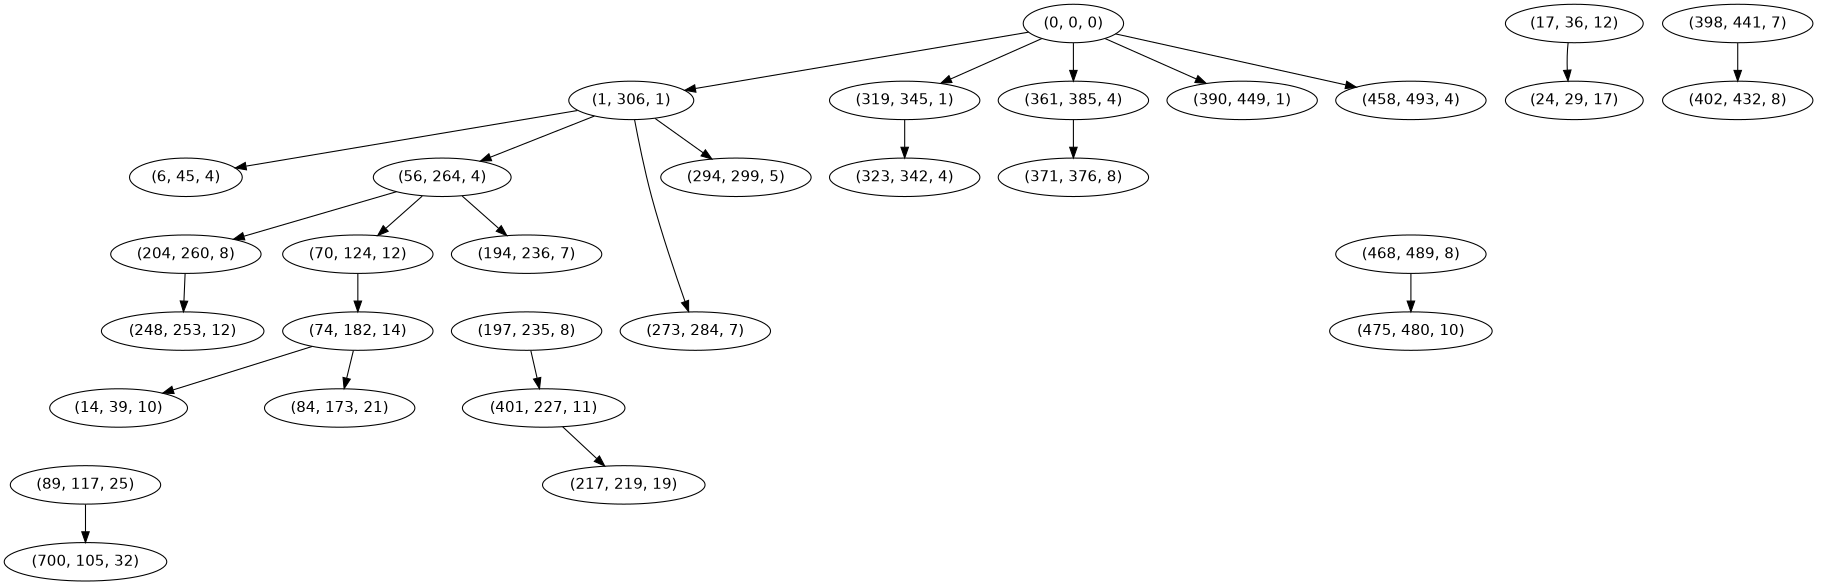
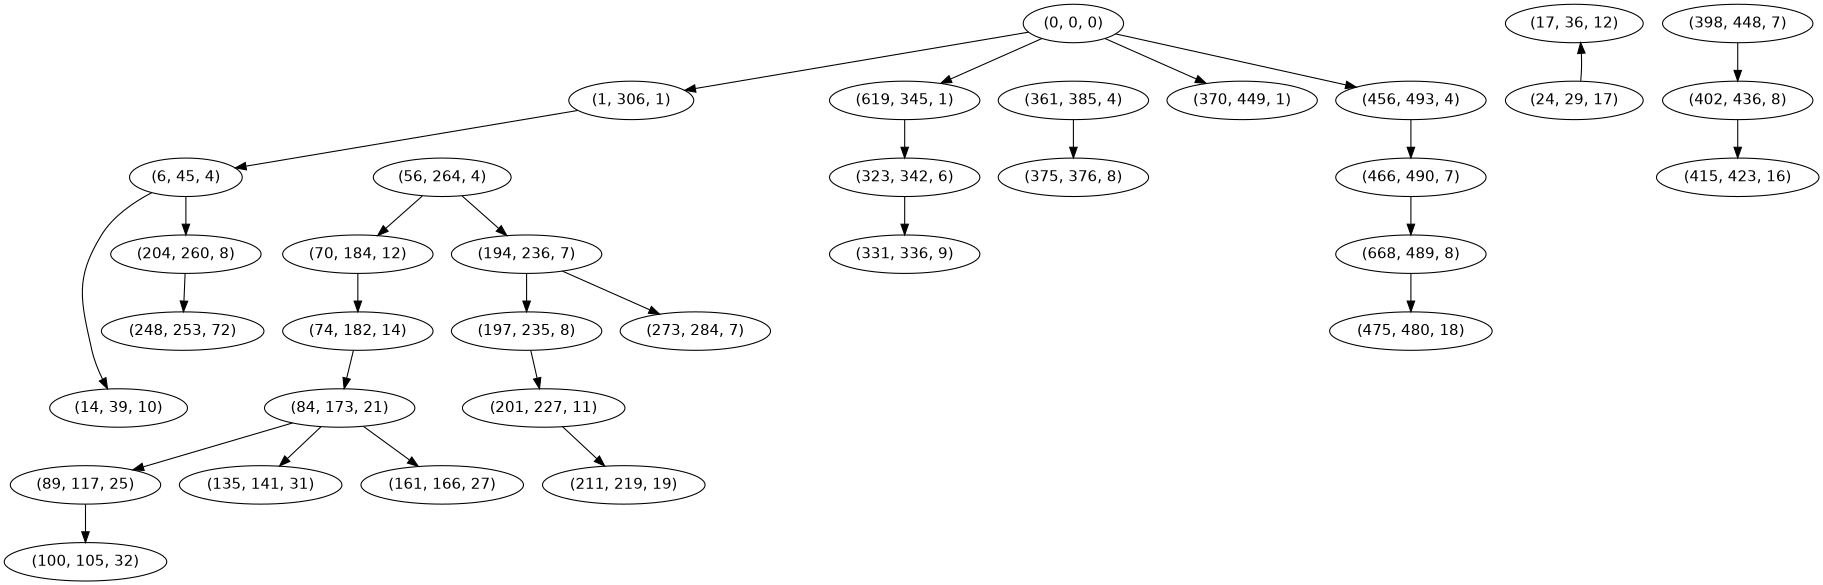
node "(398, 441, 7)": label "(398, 441, 7)" -> "(398, 448, 7)"
edge "(17, 36, 12)" -> "(24, 29, 17)": reversed
edge "(0, 0, 0)" -> "(361, 385, 4)": removed
node "(319, 345, 1)": label "(319, 345, 1)" -> "(619, 345, 1)"
node "(390, 449, 1)": label "(390, 449, 1)" -> "(370, 449, 1)"
node "(458, 493, 4)": label "(458, 493, 4)" -> "(456, 493, 4)"
node "(402, 432, 8)": label "(402, 432, 8)" -> "(402, 436, 8)"
edge "(1, 306, 1)" -> "(56, 264, 4)": removed
node "(294, 299, 5)": removed
node "(323, 342, 4)": label "(323, 342, 4)" -> "(323, 342, 6)"
node "(371, 376, 8)": label "(371, 376, 8)" -> "(375, 376, 8)"
node "(466, 490, 7)": added
node "(415, 423, 16)": added
edge "(1, 306, 1)" -> "(273, 284, 7)": now "(194, 236, 7)" -> "(273, 284, 7)"
edge "(56, 264, 4)" -> "(204, 260, 8)": now "(6, 45, 4)" -> "(204, 260, 8)"
node "(70, 124, 12)": label "(70, 124, 12)" -> "(70, 184, 12)"
node "(331, 336, 9)": added
node "(468, 489, 8)": label "(468, 489, 8)" -> "(668, 489, 8)"
edge "(194, 236, 7)" -> "(197, 235, 8)": added
node "(248, 253, 12)": label "(248, 253, 12)" -> "(248, 253, 72)"
node "(475, 480, 10)": label "(475, 480, 10)" -> "(475, 480, 18)"
edge "(74, 182, 14)" -> "(14, 39, 10)": now "(6, 45, 4)" -> "(14, 39, 10)"
node "(401, 227, 11)": label "(401, 227, 11)" -> "(201, 227, 11)"
edge "(84, 173, 21)" -> "(89, 117, 25)": added
node "(135, 141, 31)": added
node "(161, 166, 27)": added
node "(217, 219, 19)": label "(217, 219, 19)" -> "(211, 219, 19)"
node "(700, 105, 32)": label "(700, 105, 32)" -> "(100, 105, 32)"
